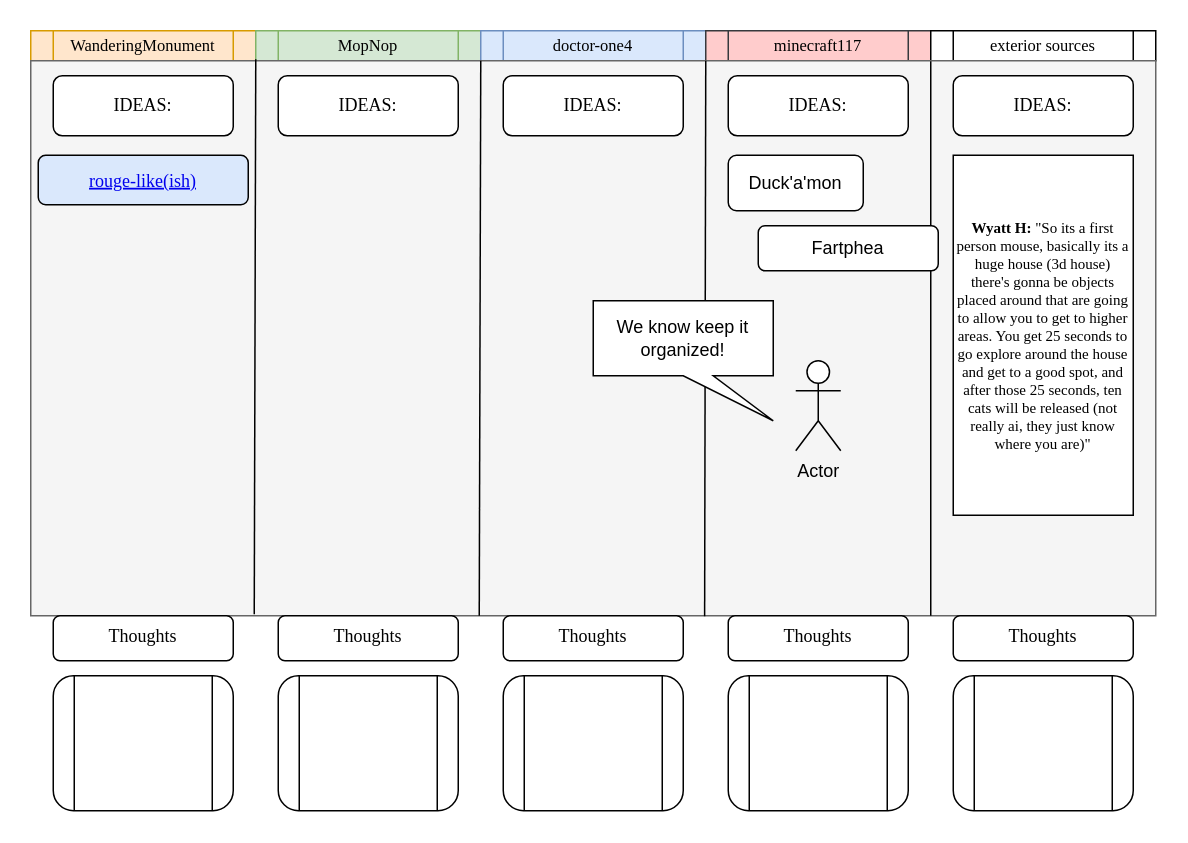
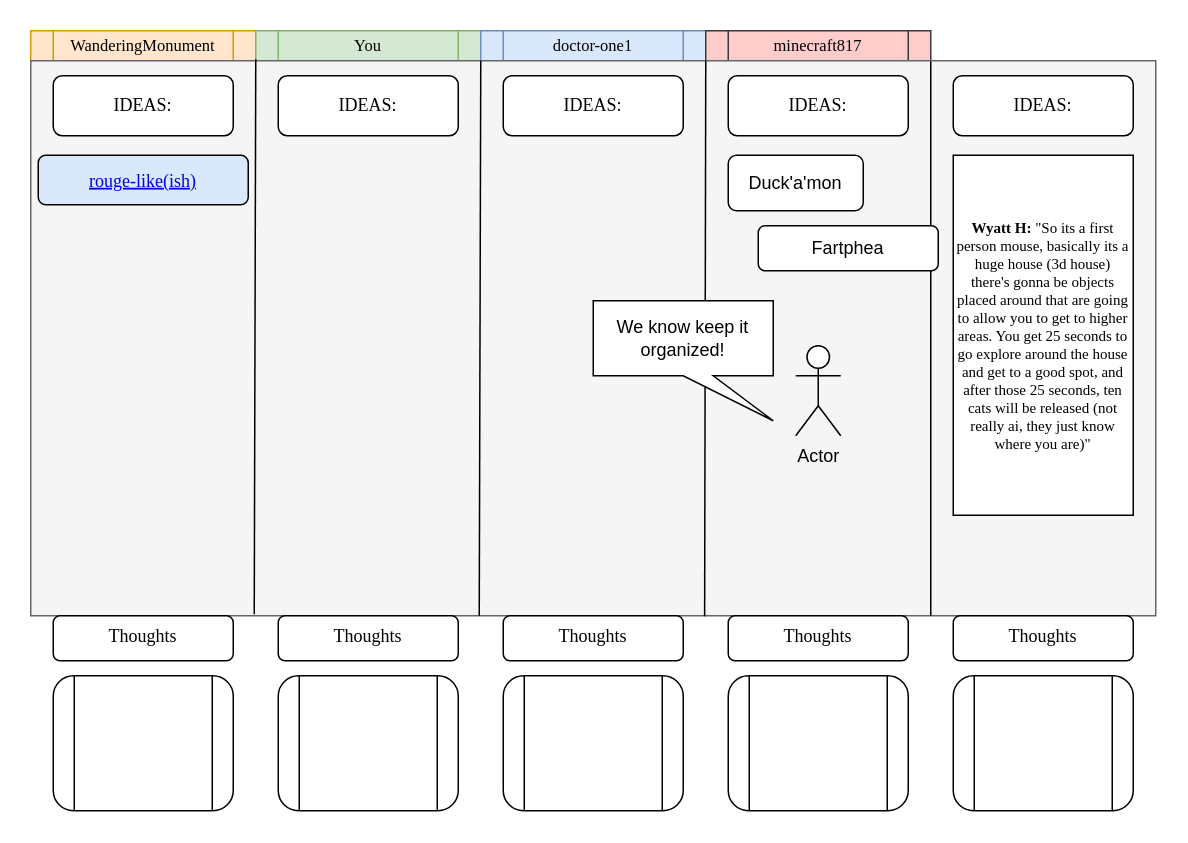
node "MopNop": label "MopNop" -> "You"
node "doctor-one4": label "doctor-one4" -> "doctor-one1"
node "minecraft117": label "minecraft117" -> "minecraft817"
node "exterior sources": removed
node "Actor": moved (818, 406) -> (818, 391)
